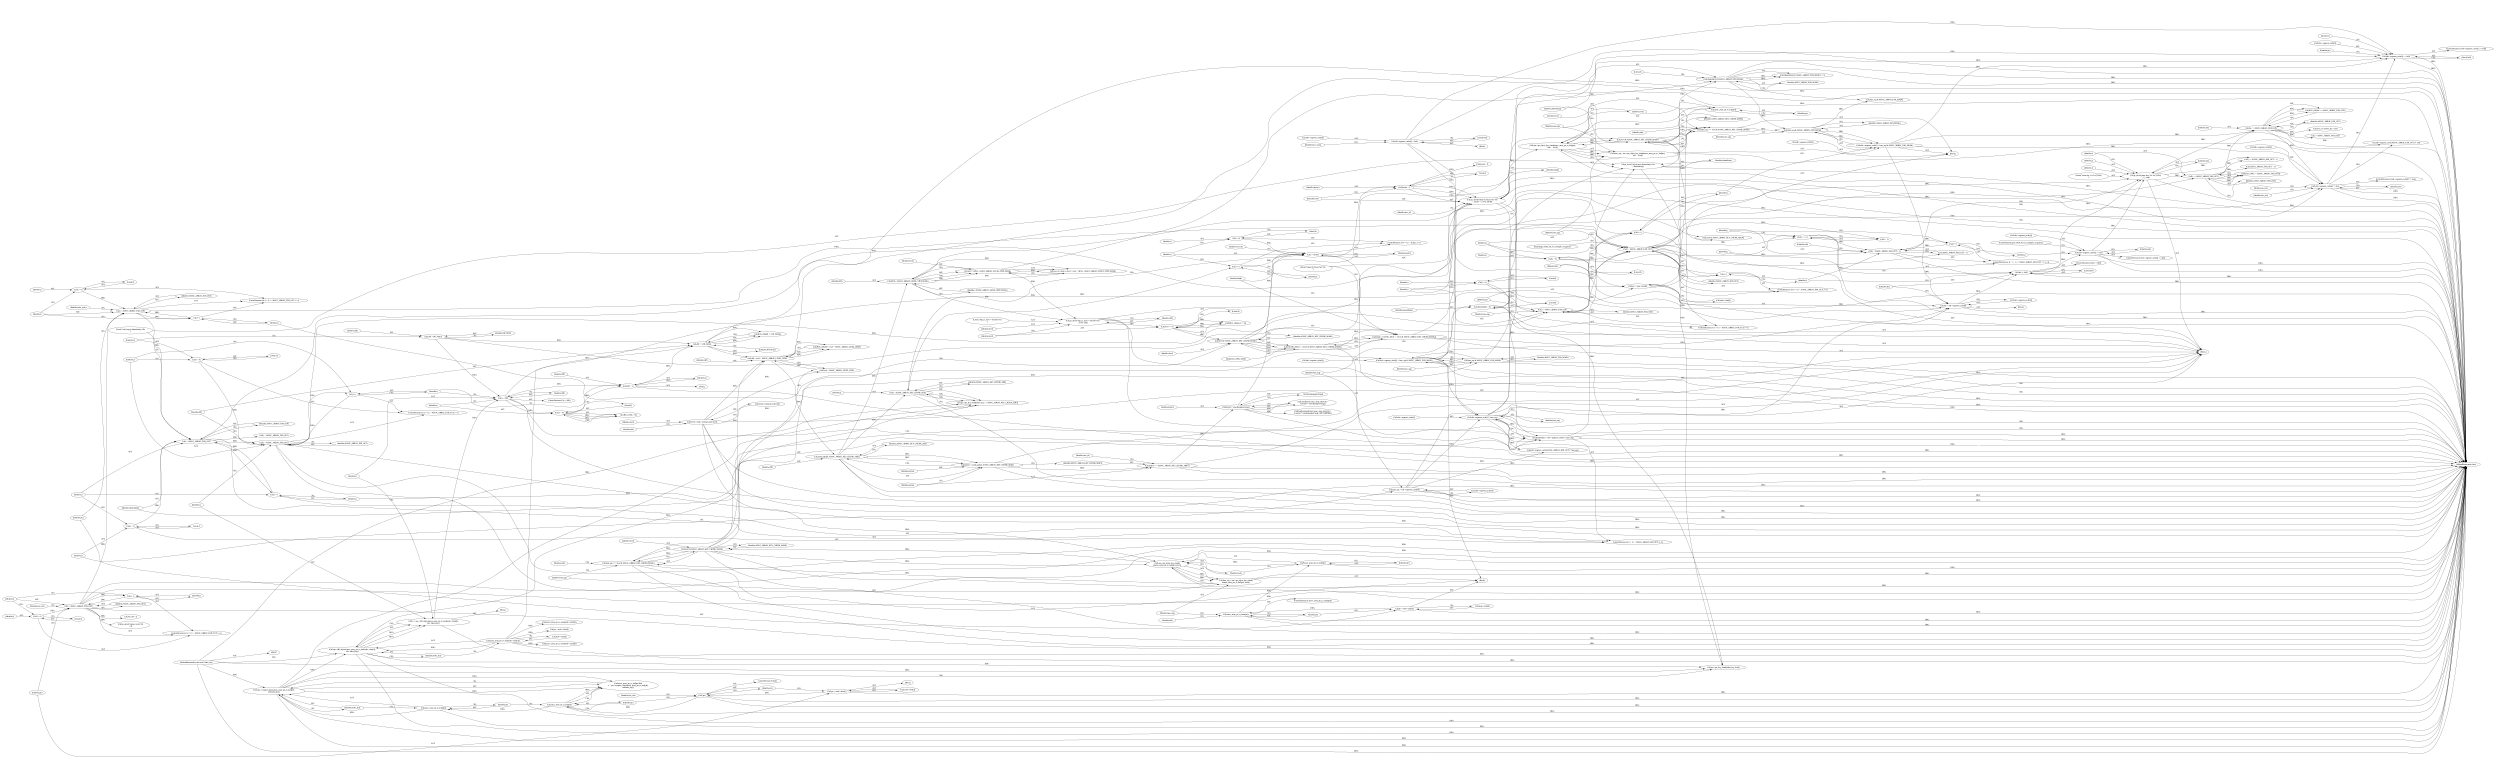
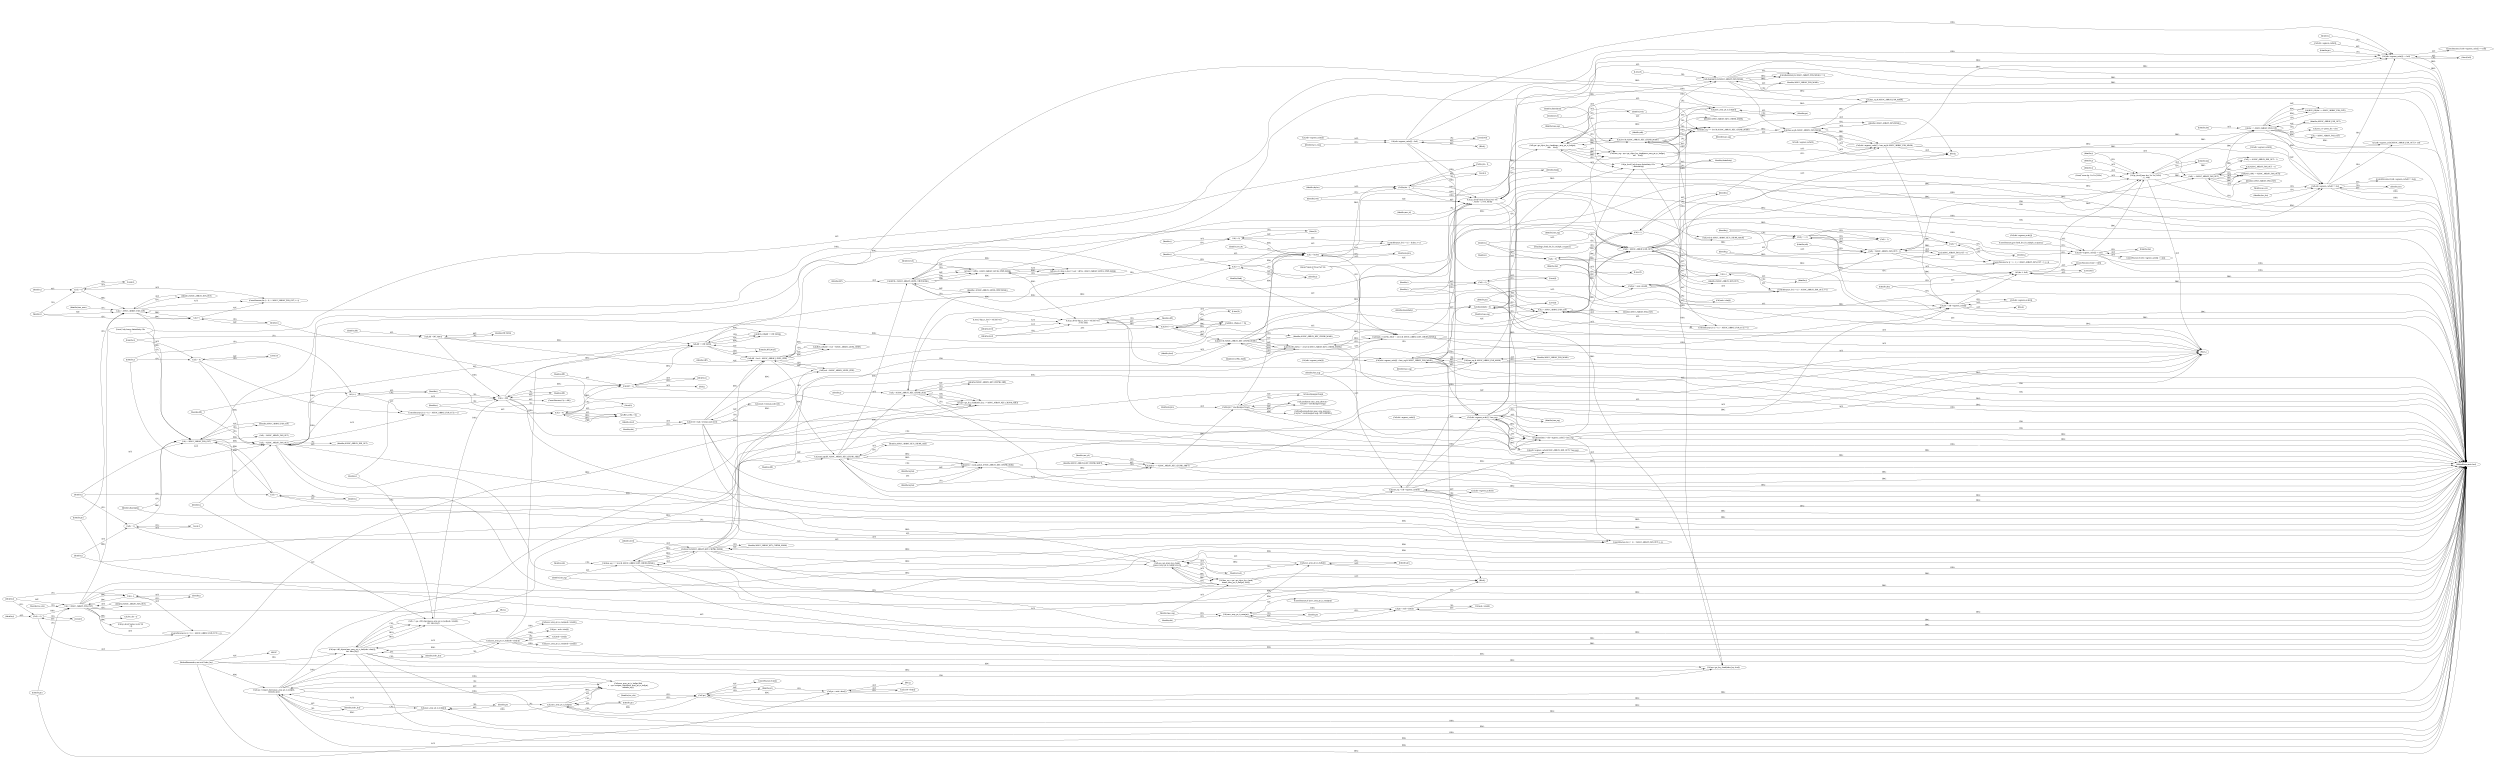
edge "(Call,slot != 0xff)" -> "(Call,edit->segment_cache[j] == slot)": now "(Call,j = i + 1)" -> "(Call,edit->segment_cache[j] == slot)"
edge "(Call,keylen = round_up(leaf, ASSOC_ARRAY_KEY_CHUNK_SIZE))" -> "(Identifier,ASSOC_ARRAY_KEY_CHUNK_SHIFT)": now "(Call,keylen >>= ASSOC_ARRAY_KEY_CHUNK_SHIFT)" -> "(Identifier,ASSOC_ARRAY_KEY_CHUNK_SHIFT)"
